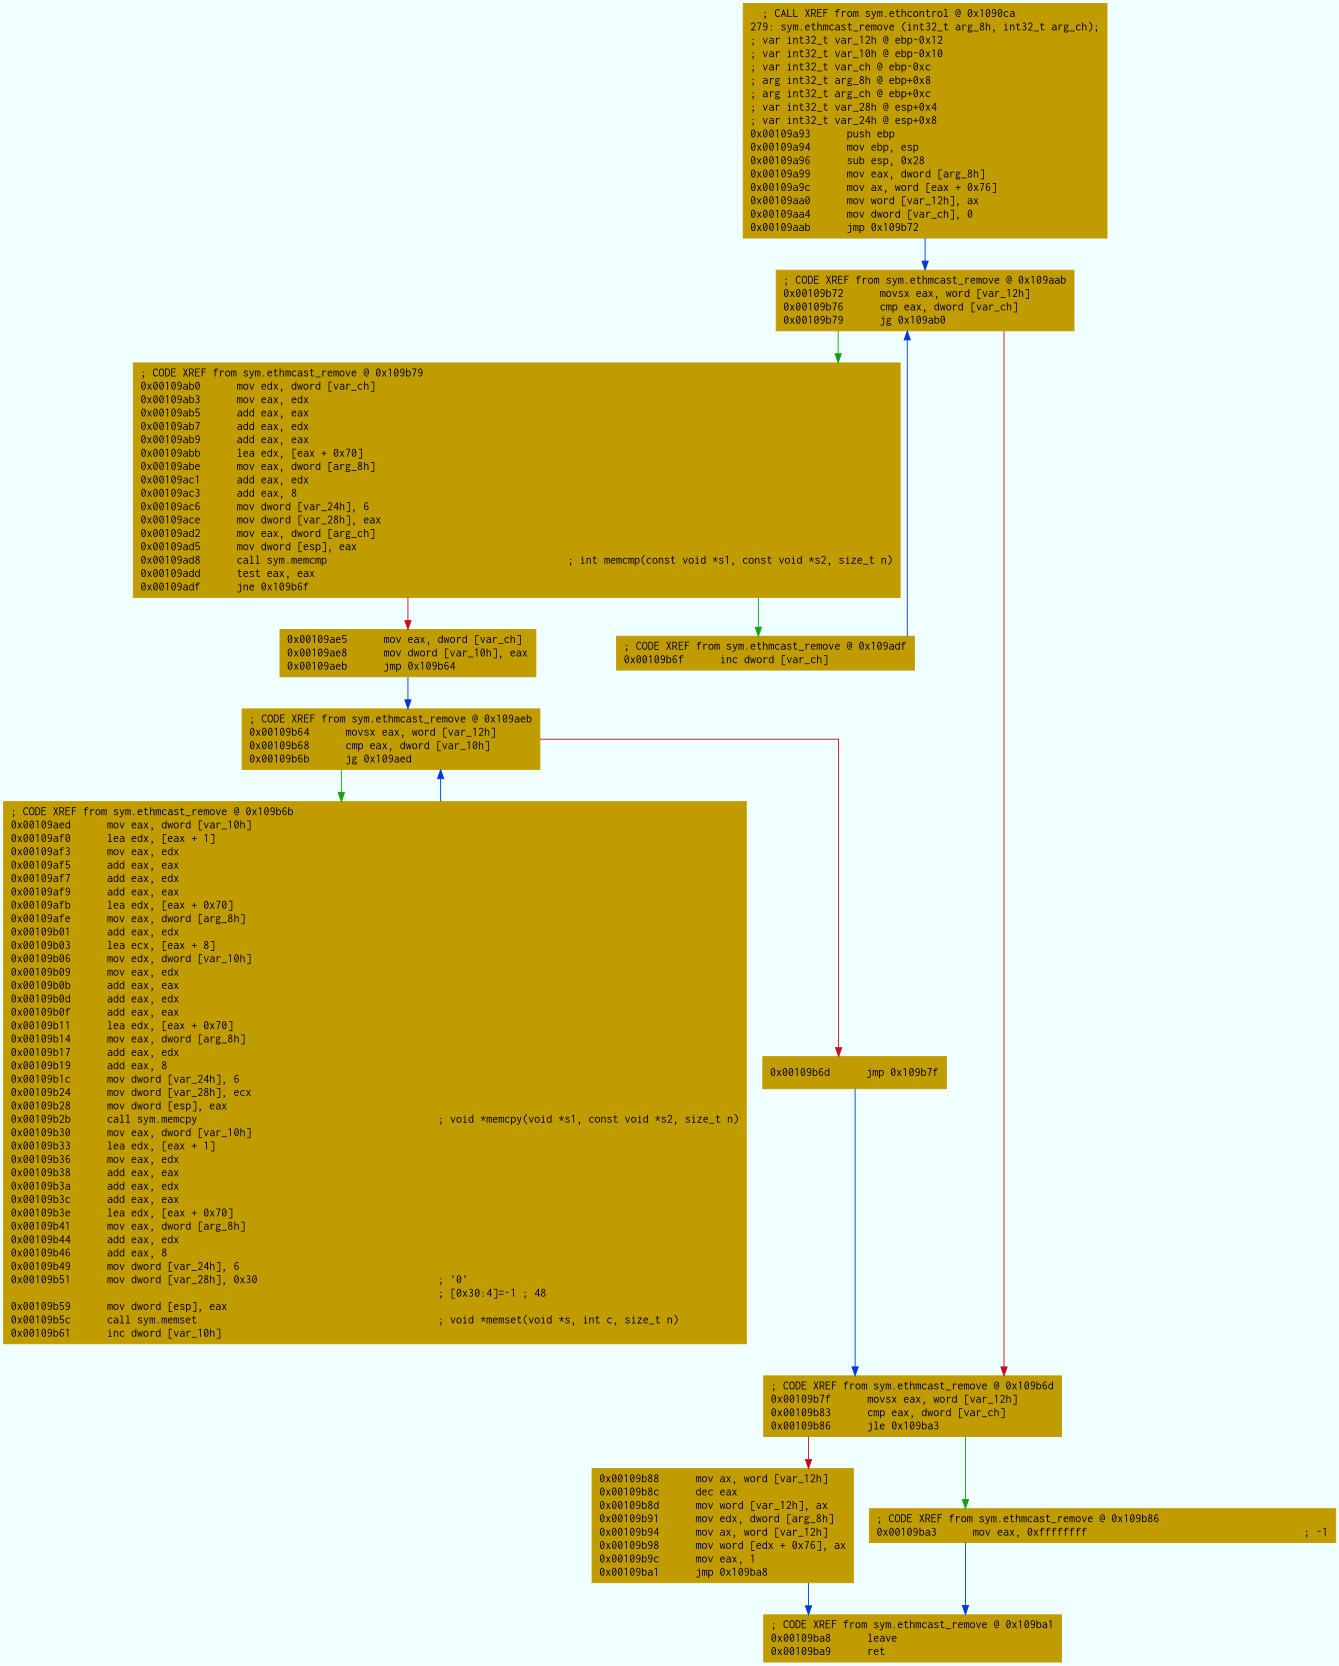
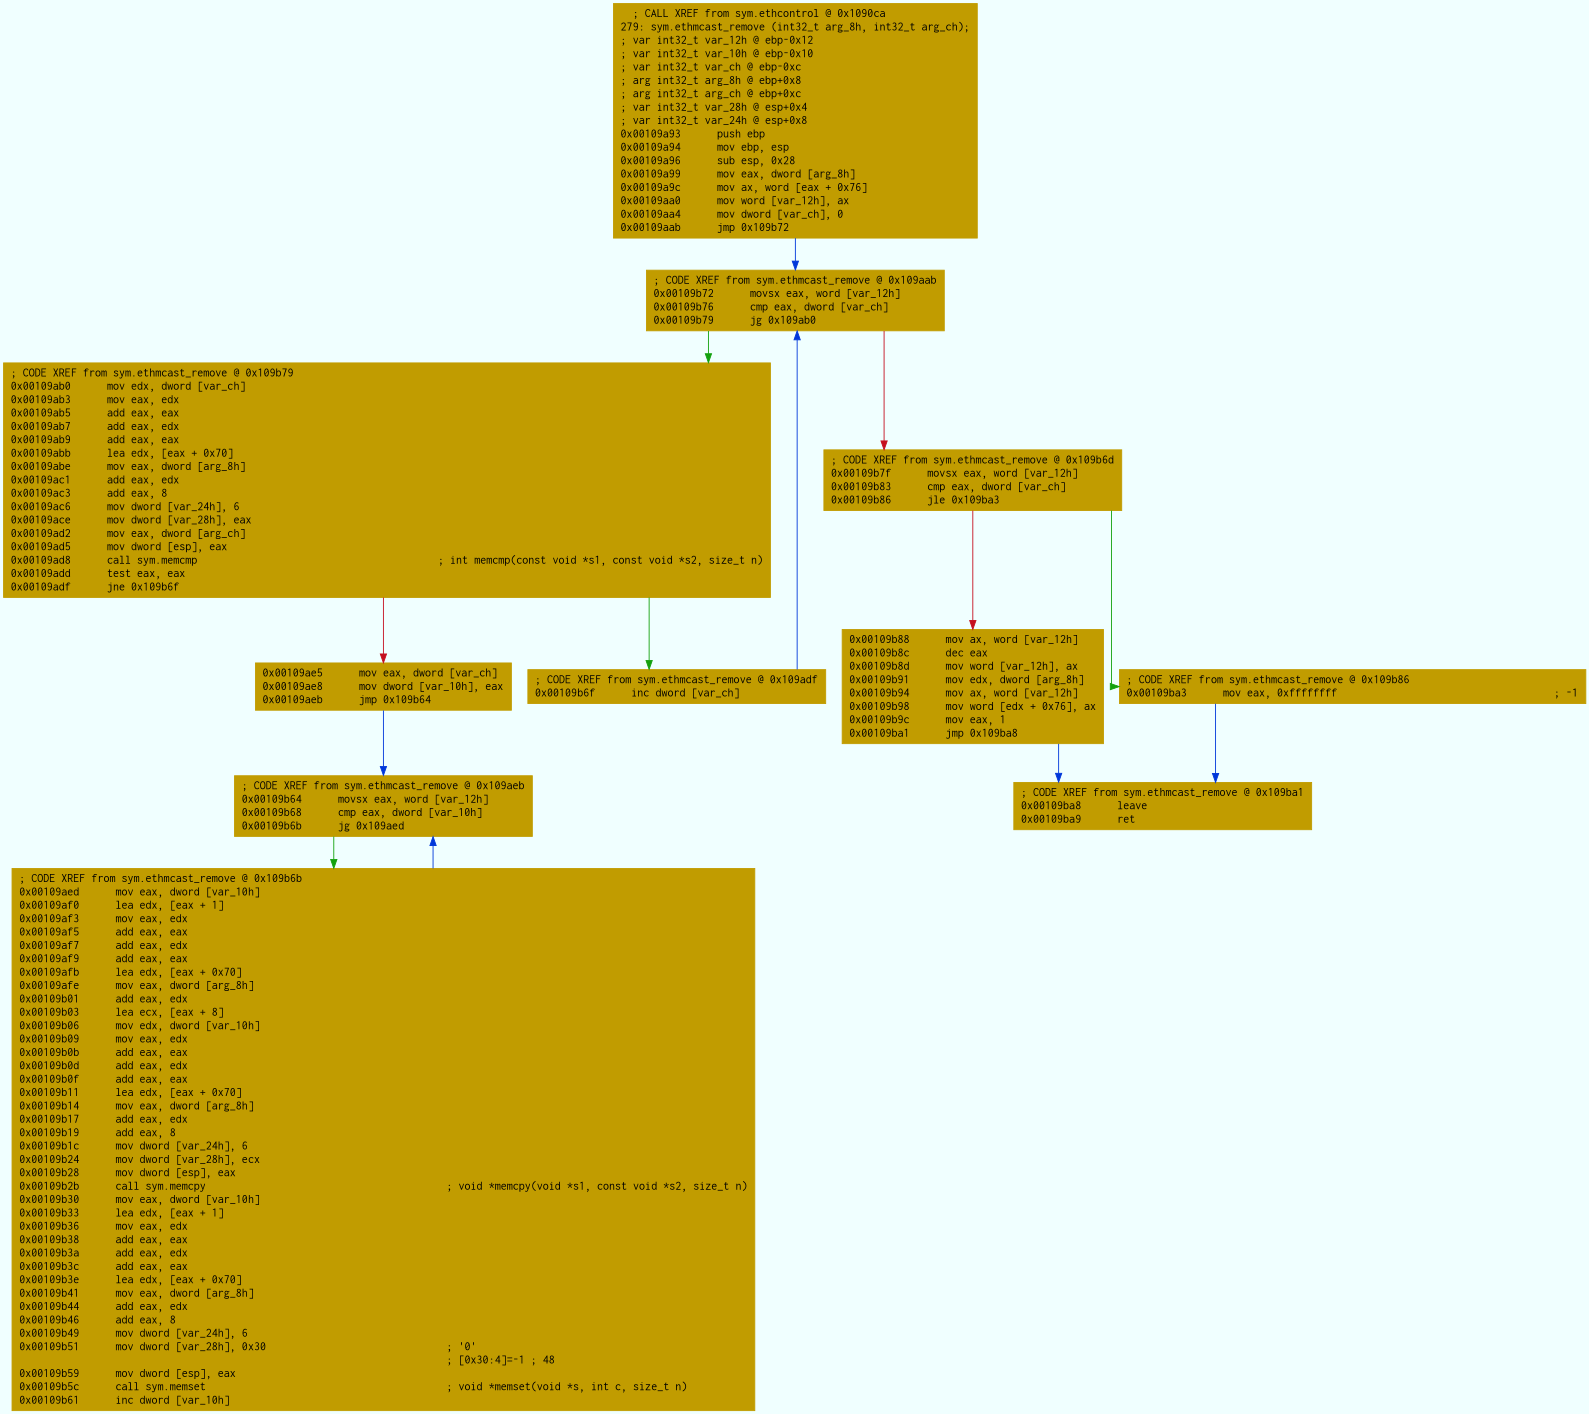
node "0x00109b6d      jmp 0x109b7f": removed
